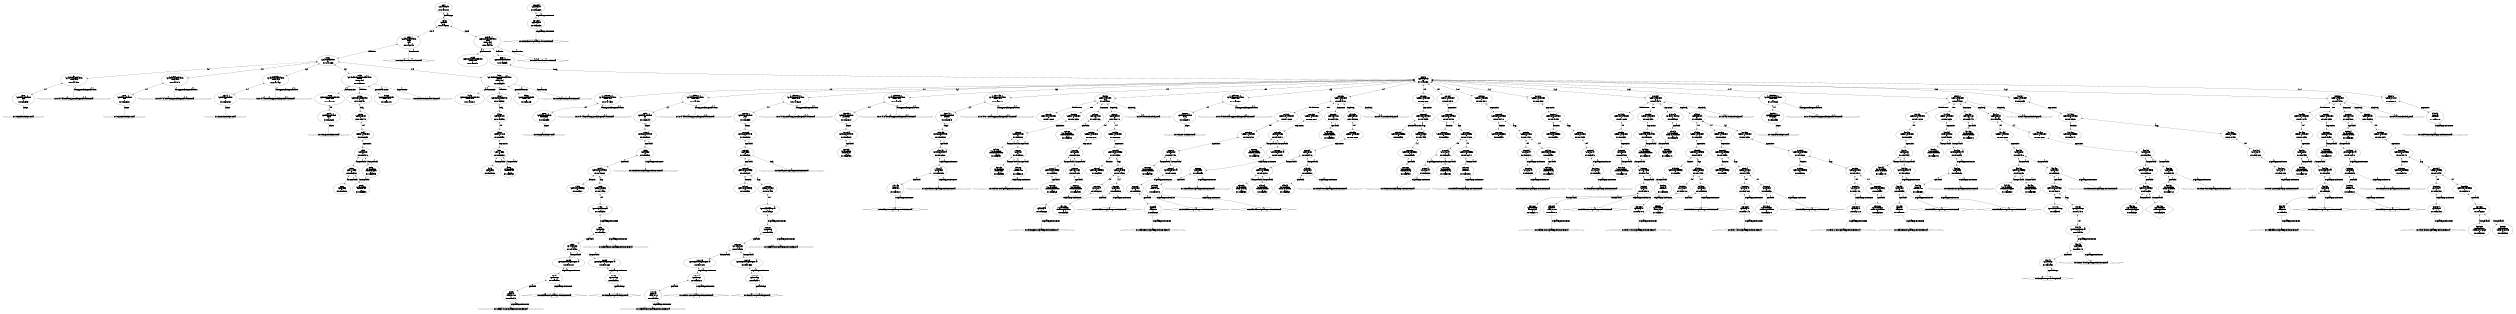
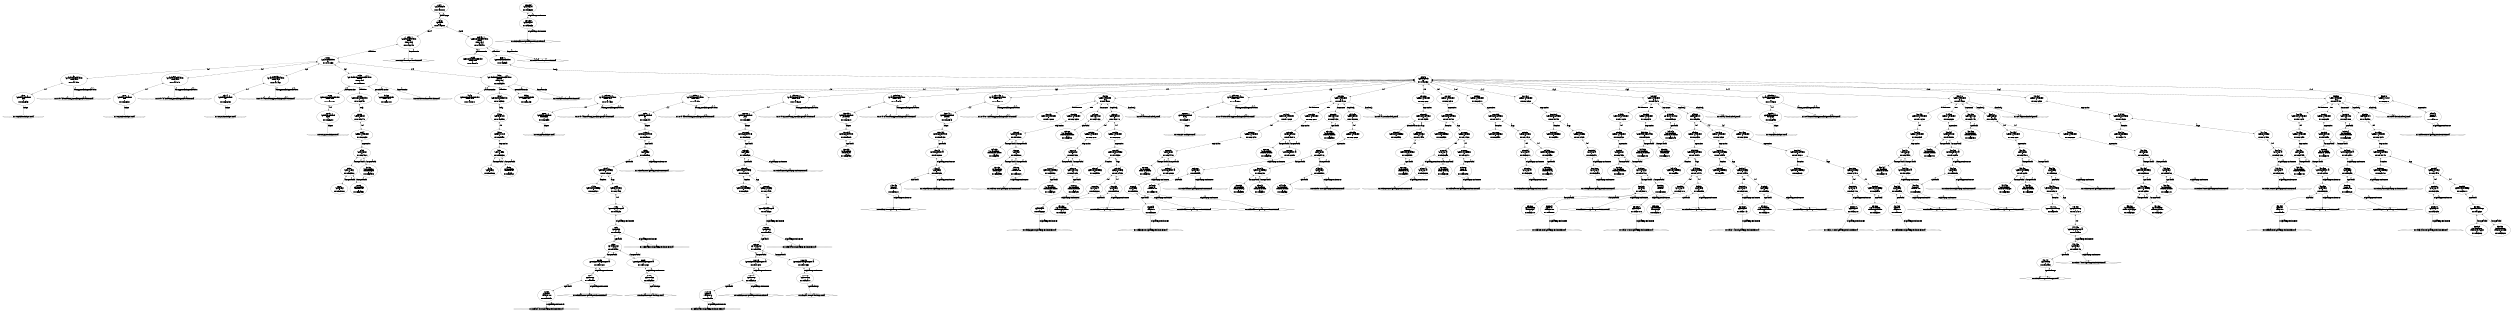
node "2:59 SgClassDeclaration node !eda 2 0x107c827a0": label "2:59 SgClassDeclaration node !eda 2 0x107c827a0" -> "2:59 SgClassDeclaration node !isForward 2 0x107c827a0"
edge "102:125 SgCastExp 2 0x1085edb28" -- "0x1085edb28__originalExpressionTree__null": label "body" -> "originalExpressionTree"
